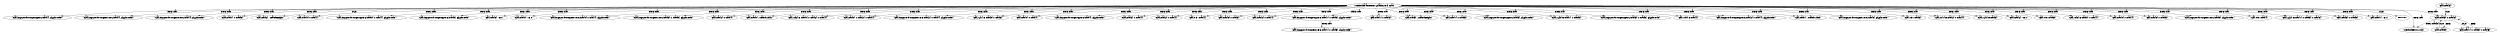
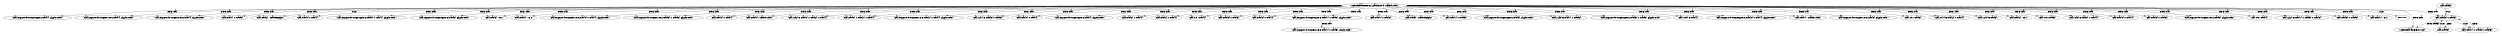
node "(MethodParameterIn,SplashCoord *mat)": label "(MethodParameterIn,SplashCoord *mat)" -> "(MethodParameterIn,SplashCoord *scaledWidth)"
node "(MethodReturn,void)": label "(MethodReturn,void)" -> "(MethodParameterIn,void)"
